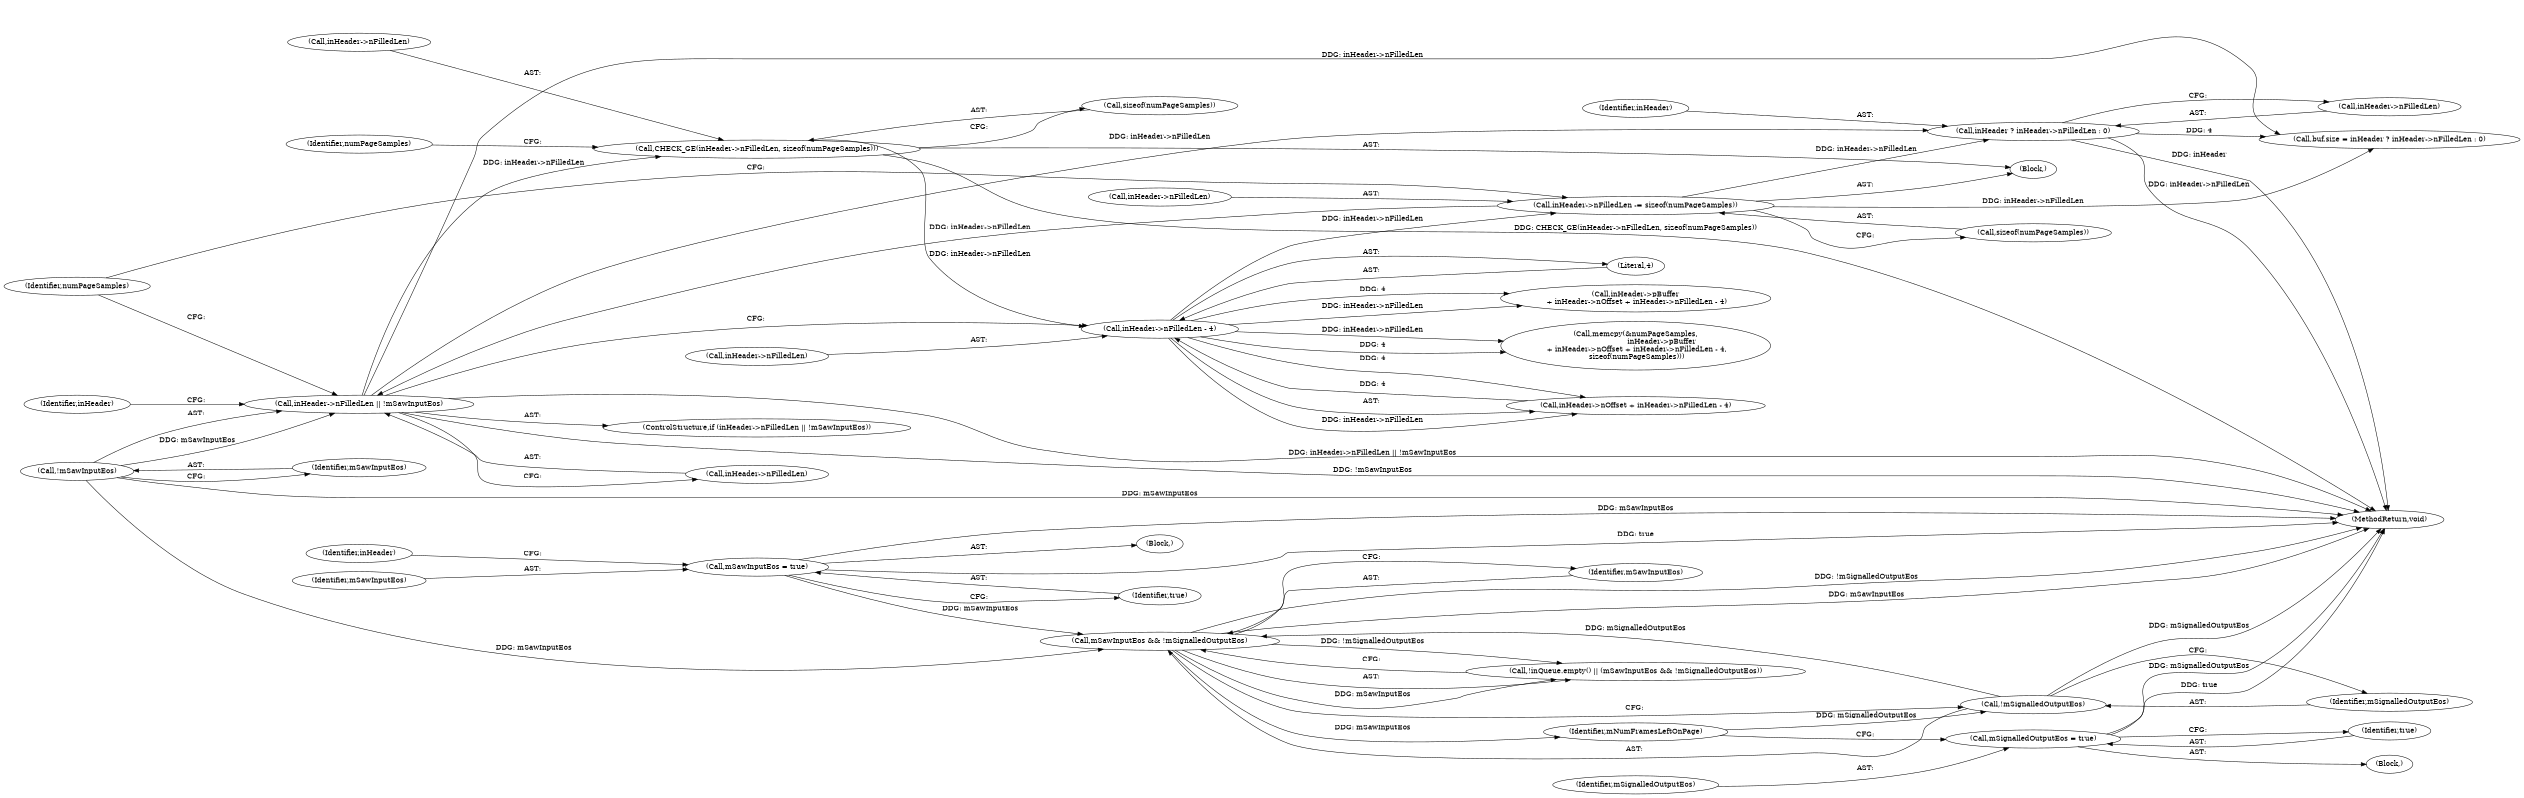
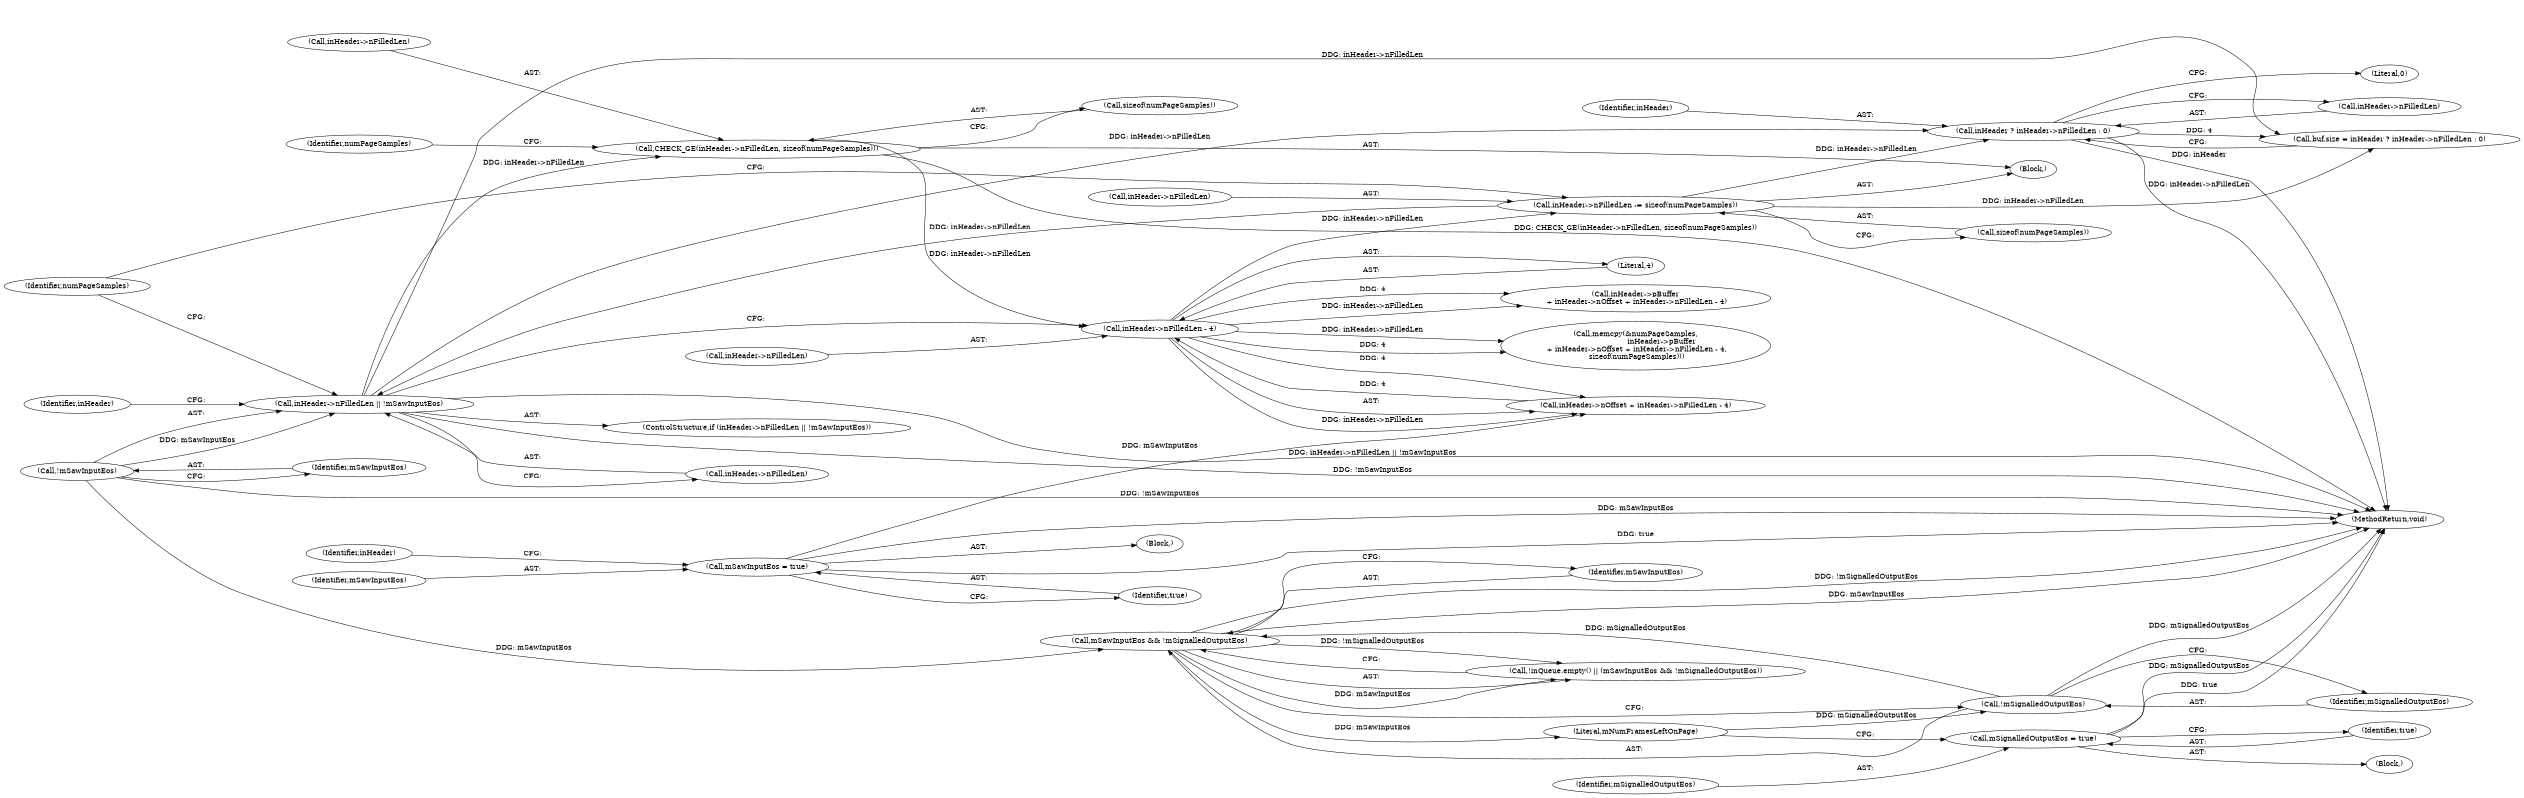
node "(Literal,0)": added
edge "(Call,buf.size = inHeader ? inHeader->nFilledLen : 0)" -> "(Call,inHeader ? inHeader->nFilledLen : 0)": added, label "CFG:"
edge "(Call,!mSawInputEos)" -> "(MethodReturn,void)": label "DDG: mSawInputEos" -> "DDG: !mSawInputEos"
edge "(Call,mSawInputEos = true)" -> "(Call,mSawInputEos && !mSignalledOutputEos)": now "(Call,mSawInputEos = true)" -> "(Call,inHeader->nOffset + inHeader->nFilledLen - 4)"
node "(Identifier,mNumFramesLeftOnPage)": label "(Identifier,mNumFramesLeftOnPage)" -> "(Literal,mNumFramesLeftOnPage)"
